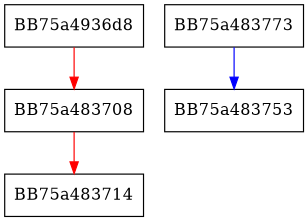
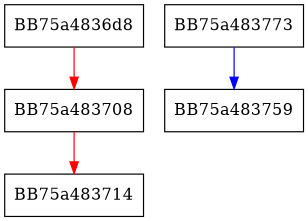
node "BB75a4936d8": label "BB75a4936d8" -> "BB75a4836d8"
node "BB75a483753": label "BB75a483753" -> "BB75a483759"
